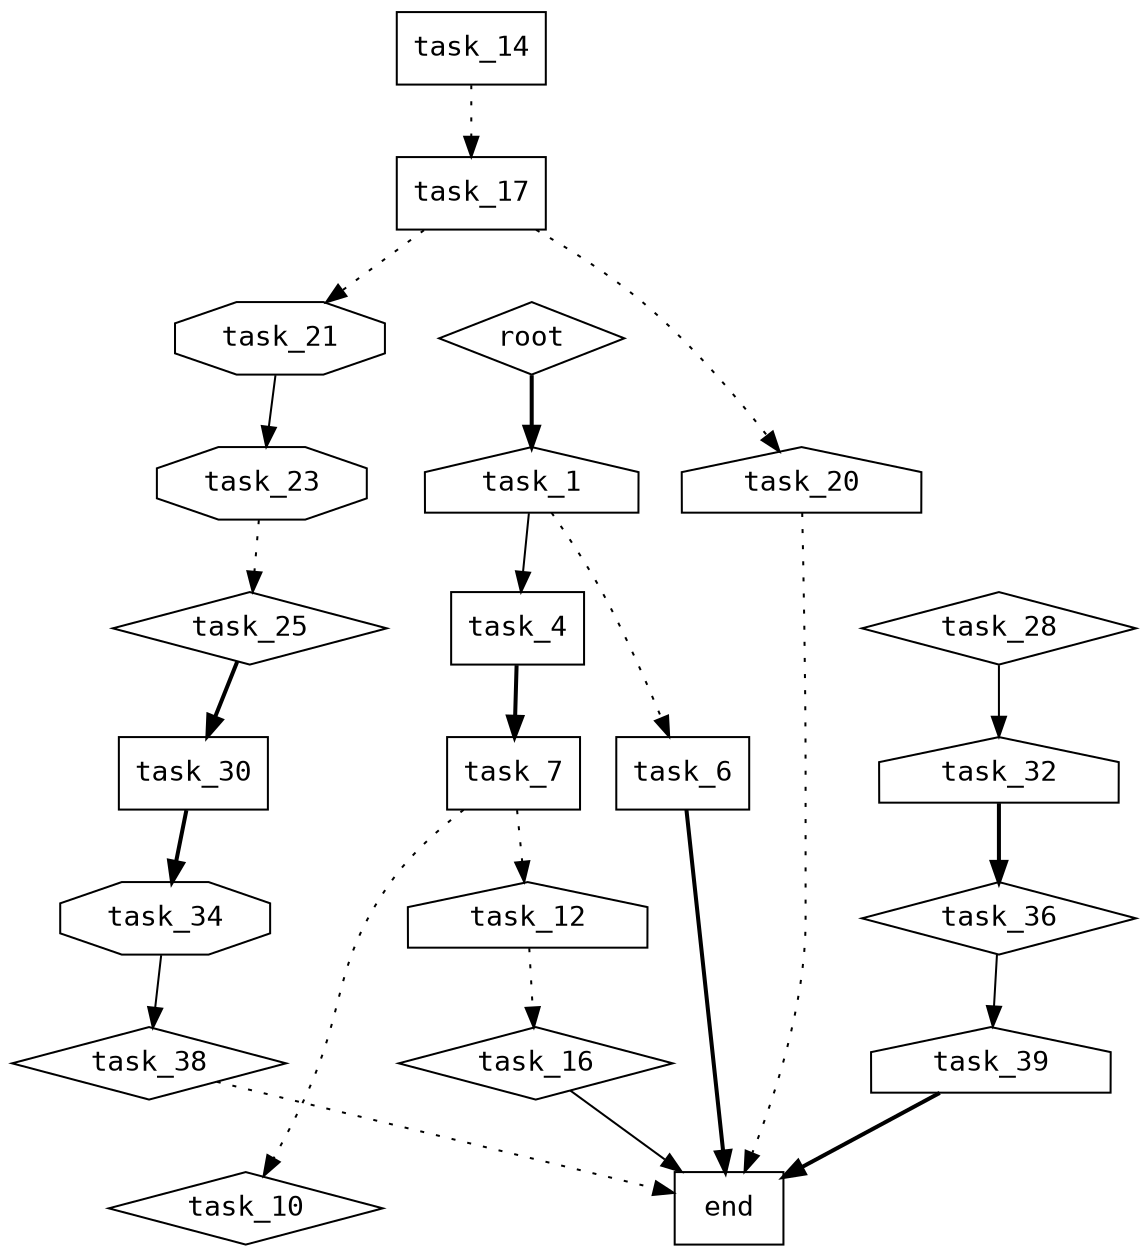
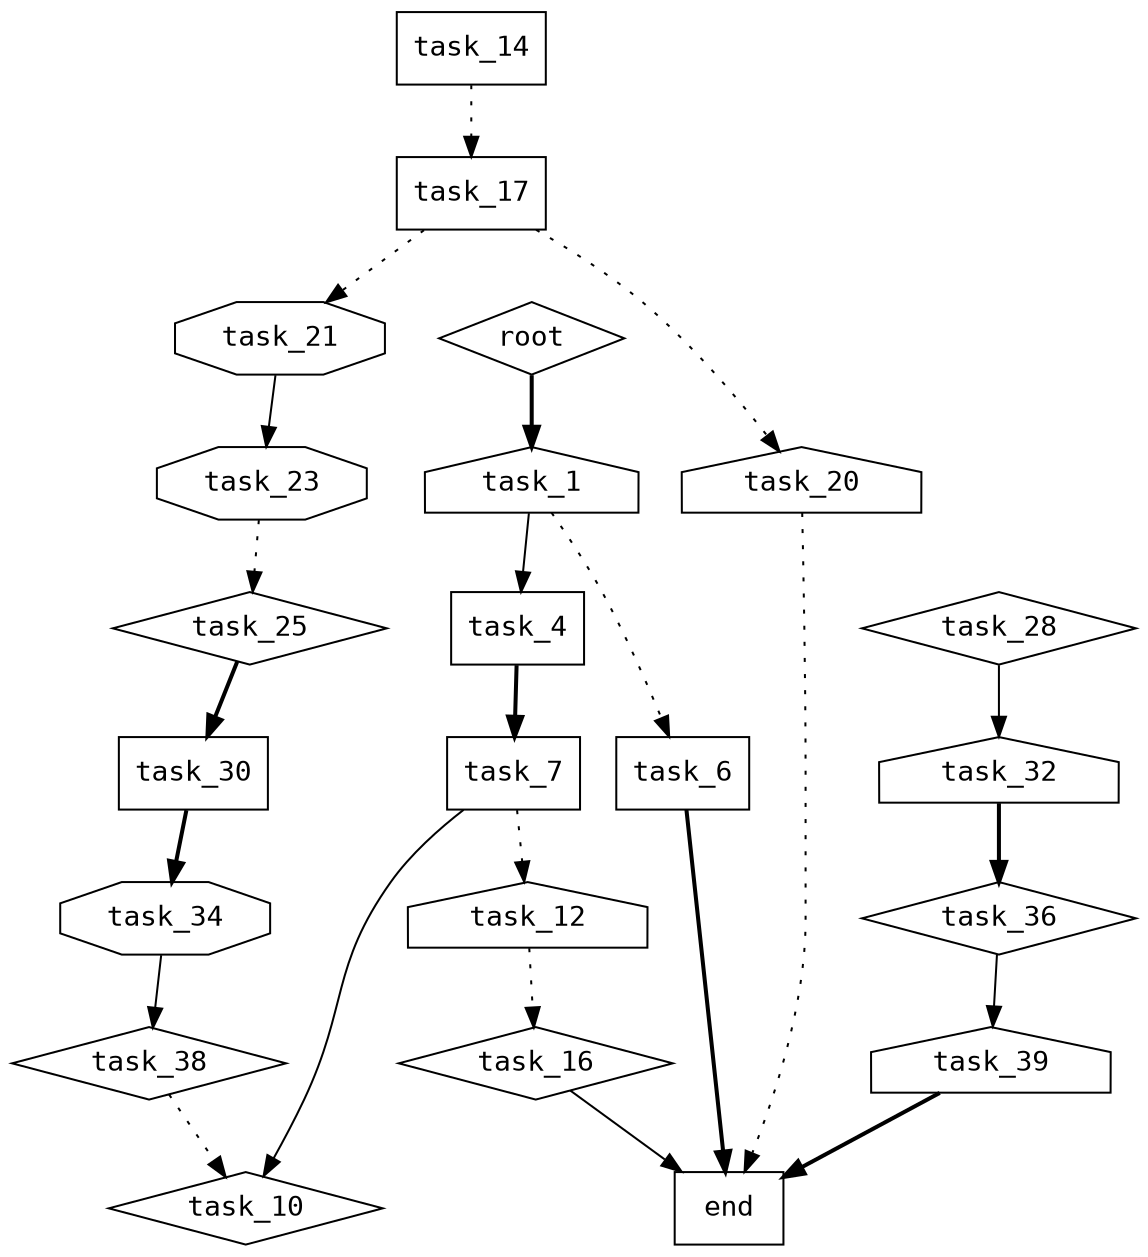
edge "task_7" -> "task_10": style dotted -> solid
edge "task_38" -> "end": now "task_38" -> "task_10"
